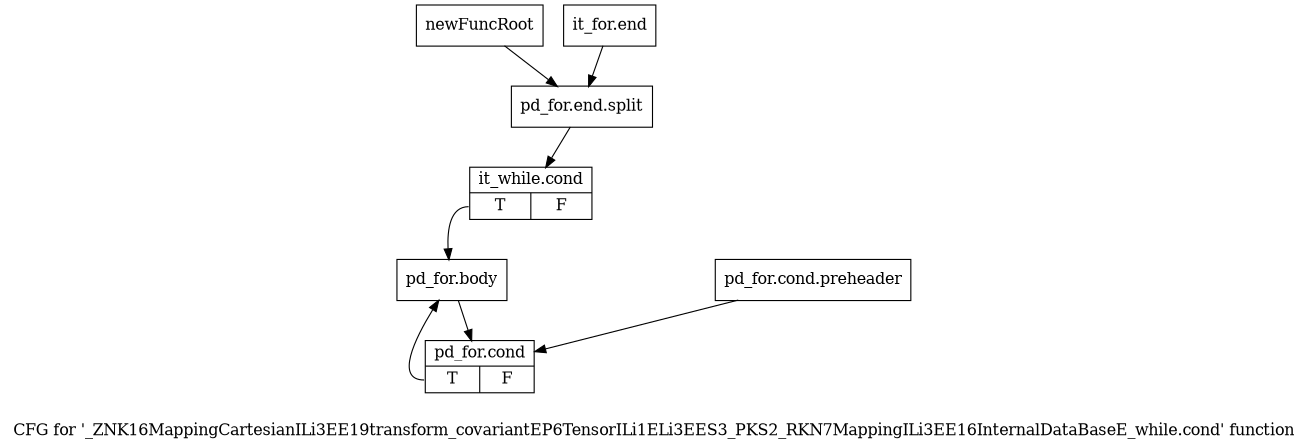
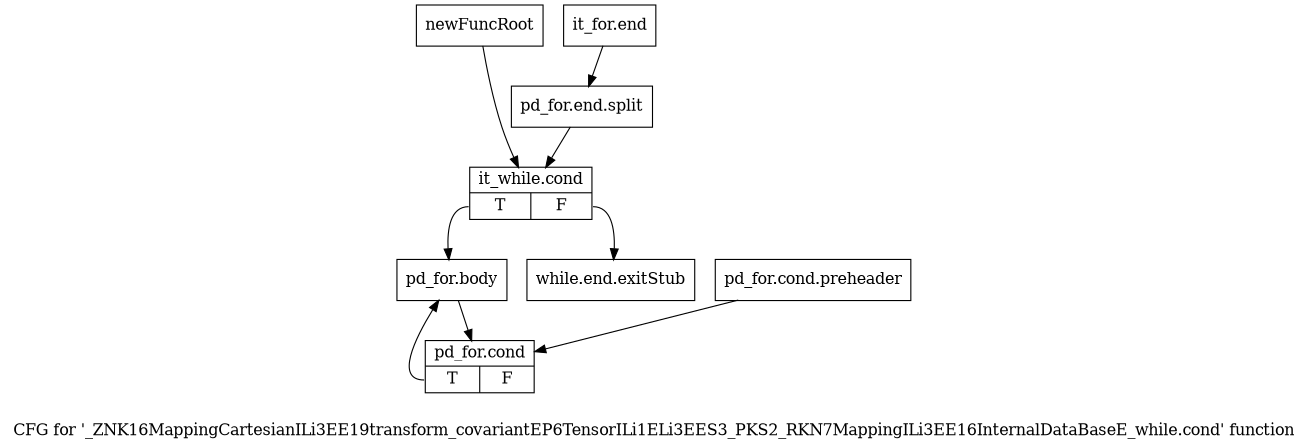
edge "newFuncRoot" -> "pd_for.end.split": now "newFuncRoot" -> "it_while.cond"
node "while.end.exitStub": added
